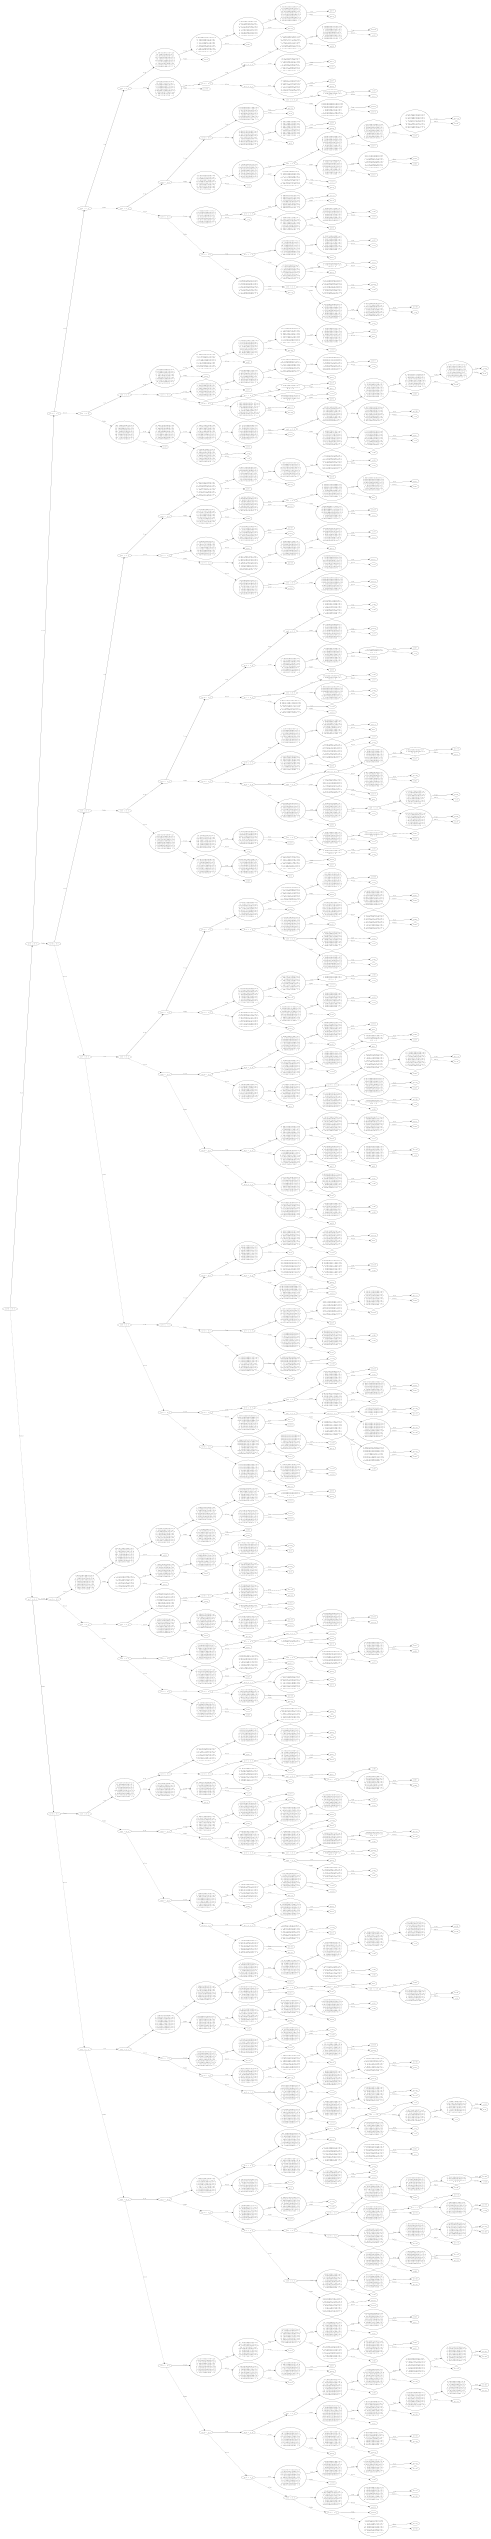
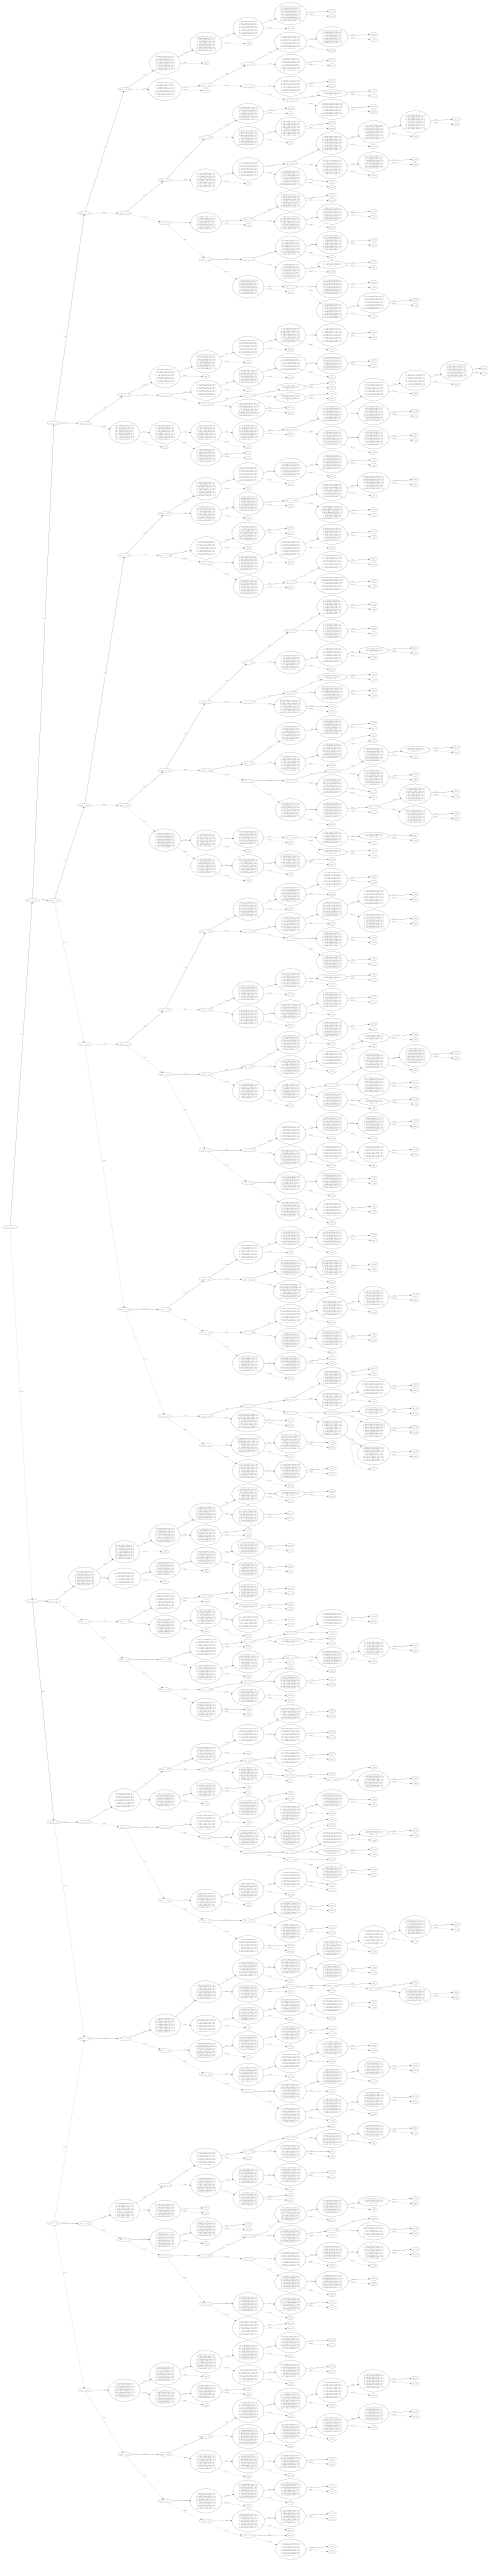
edge "var5 <= 1.0" -> "var6 <= 0.5": reversed
